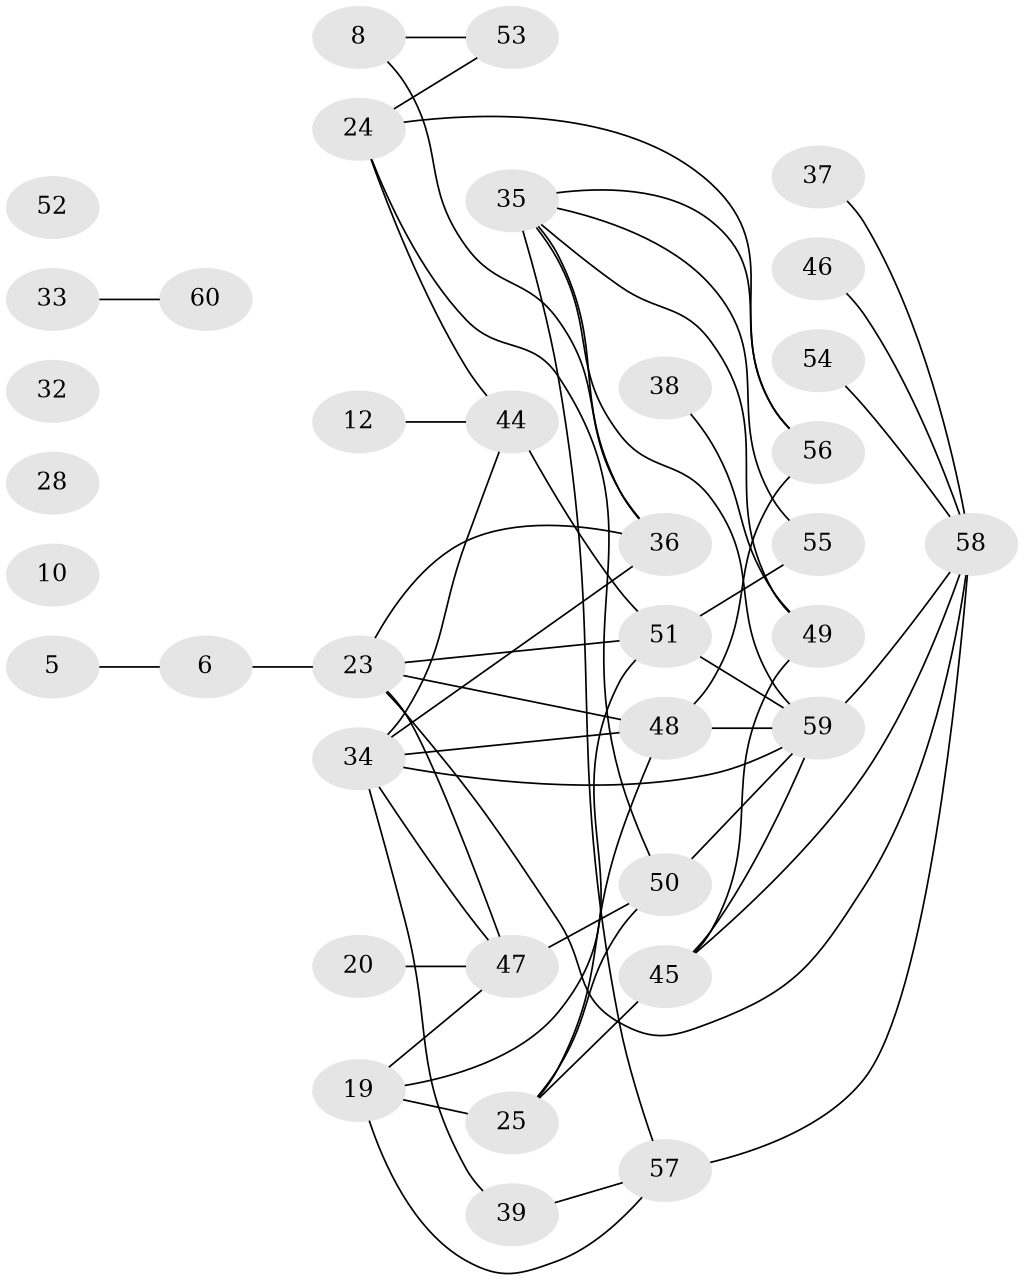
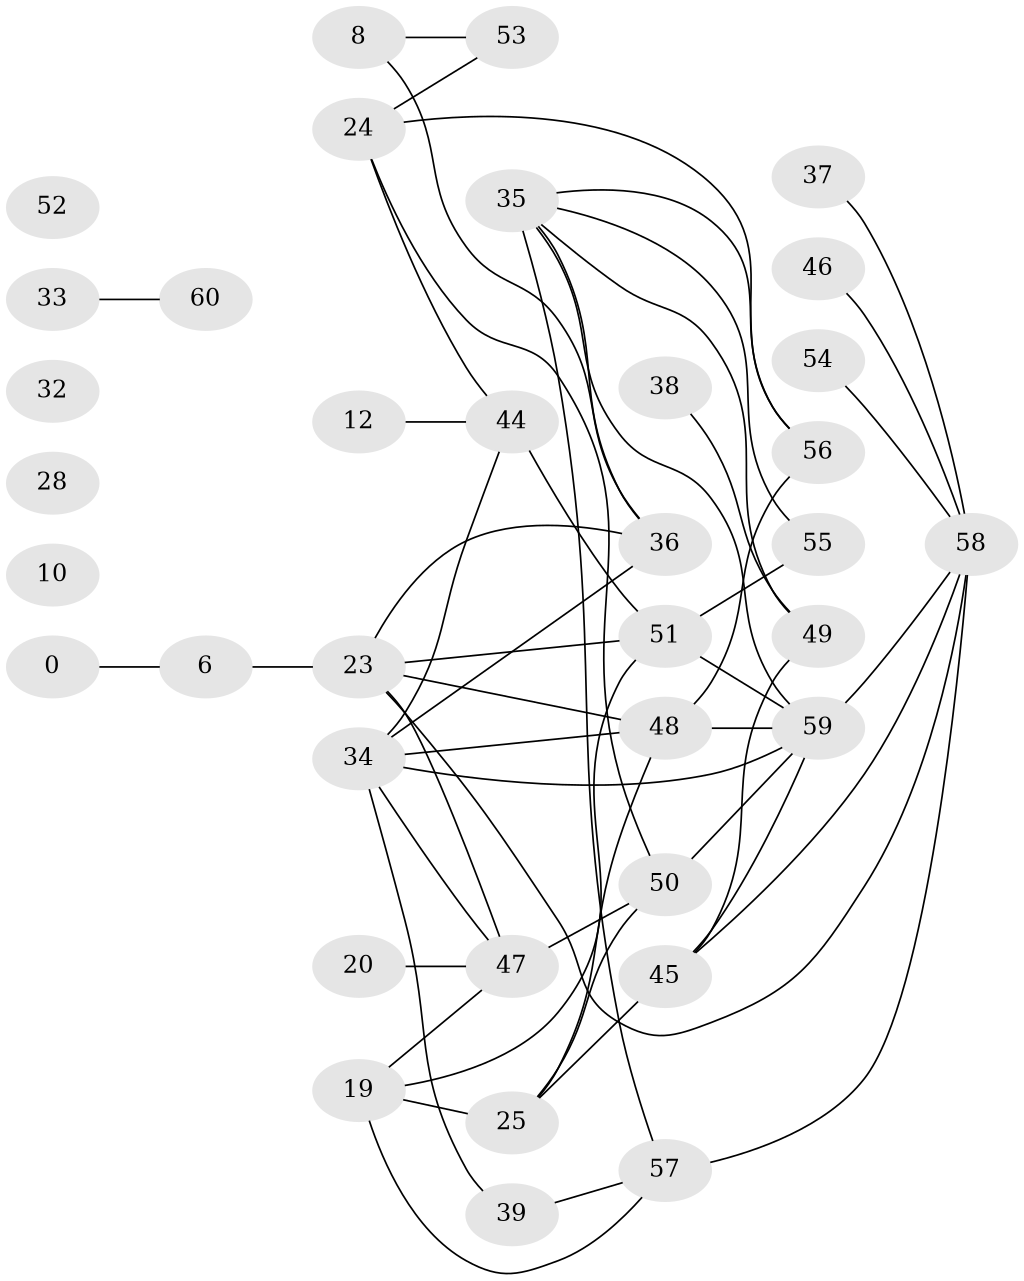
node "5": label "5" -> "0"
